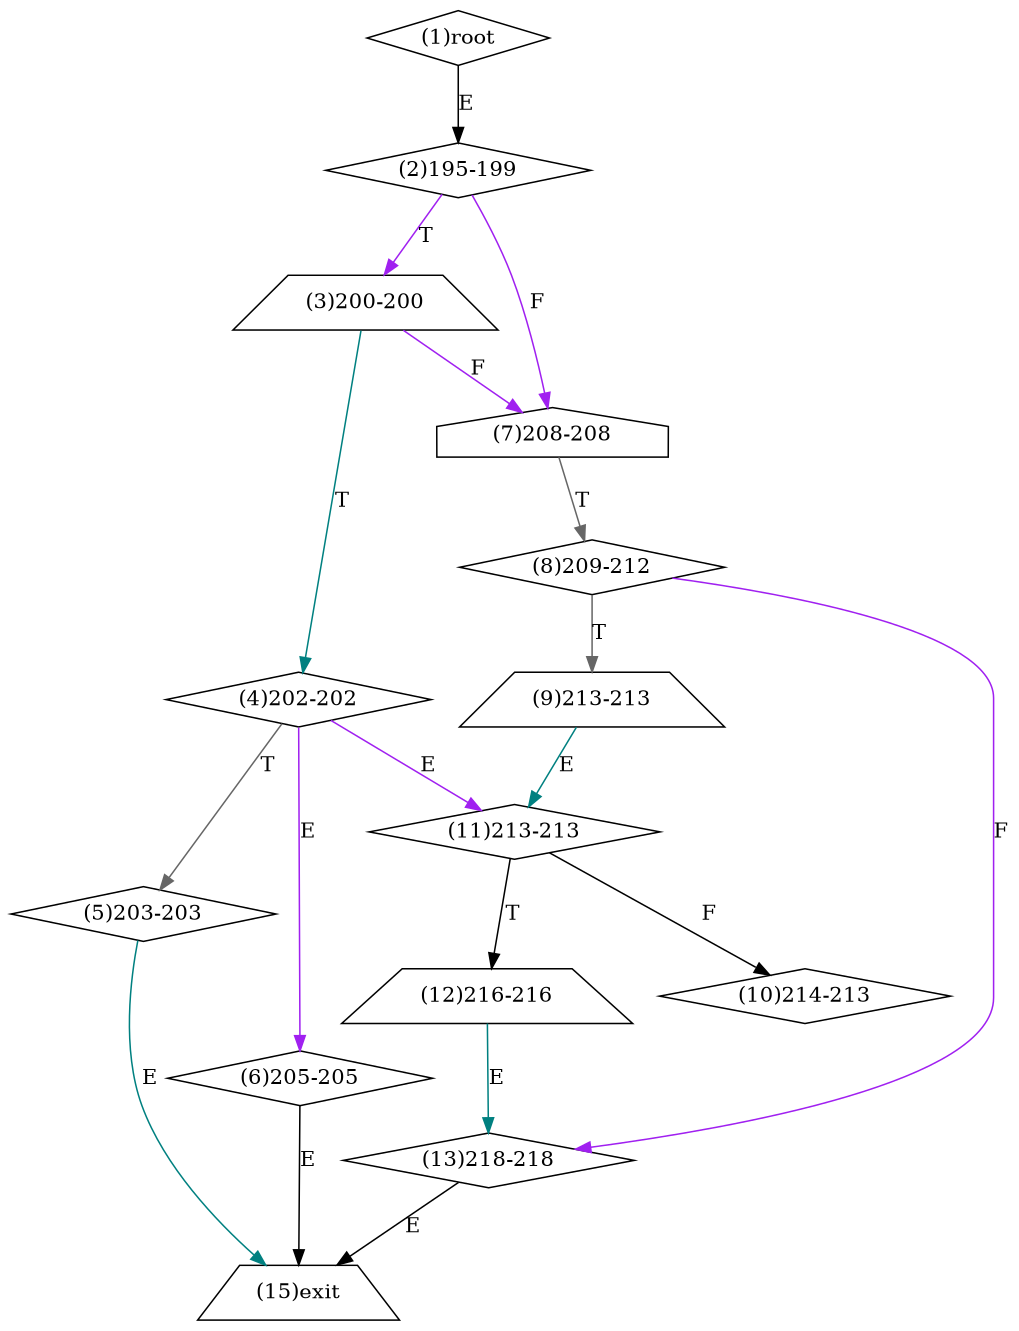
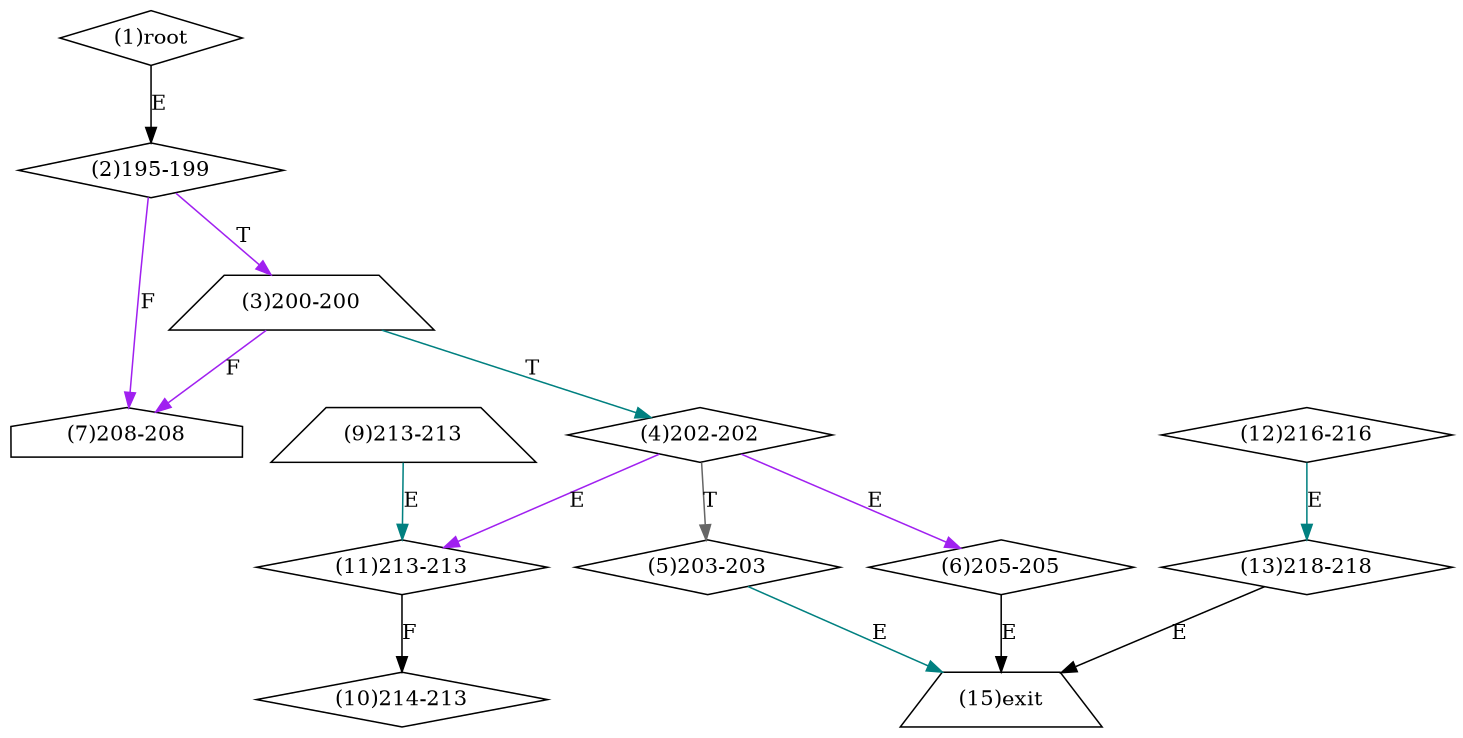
node "(8)209-212": removed
edge "(11)213-213" -> "(12)216-216": removed, label "T"
node "(12)216-216": shape trapezium -> diamond
